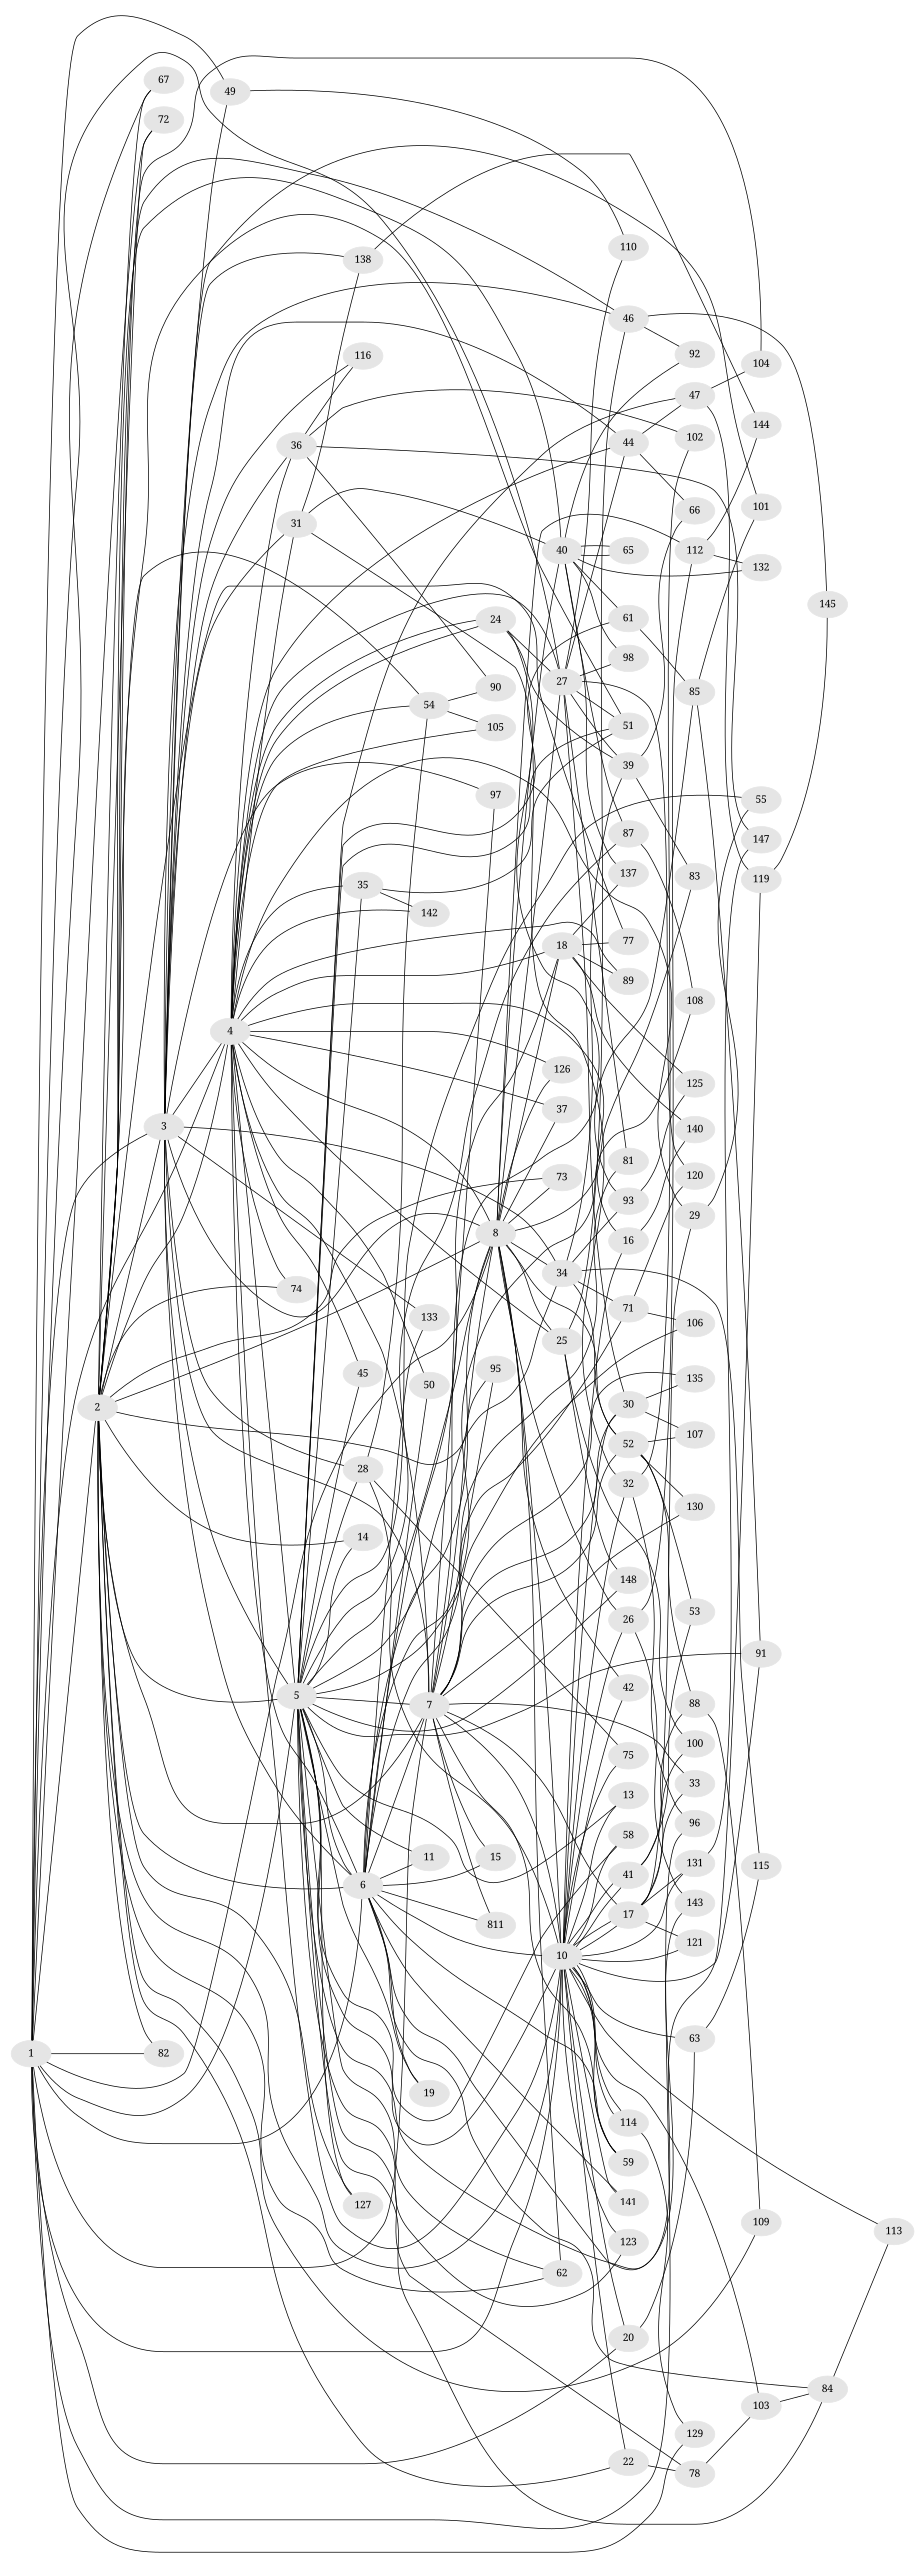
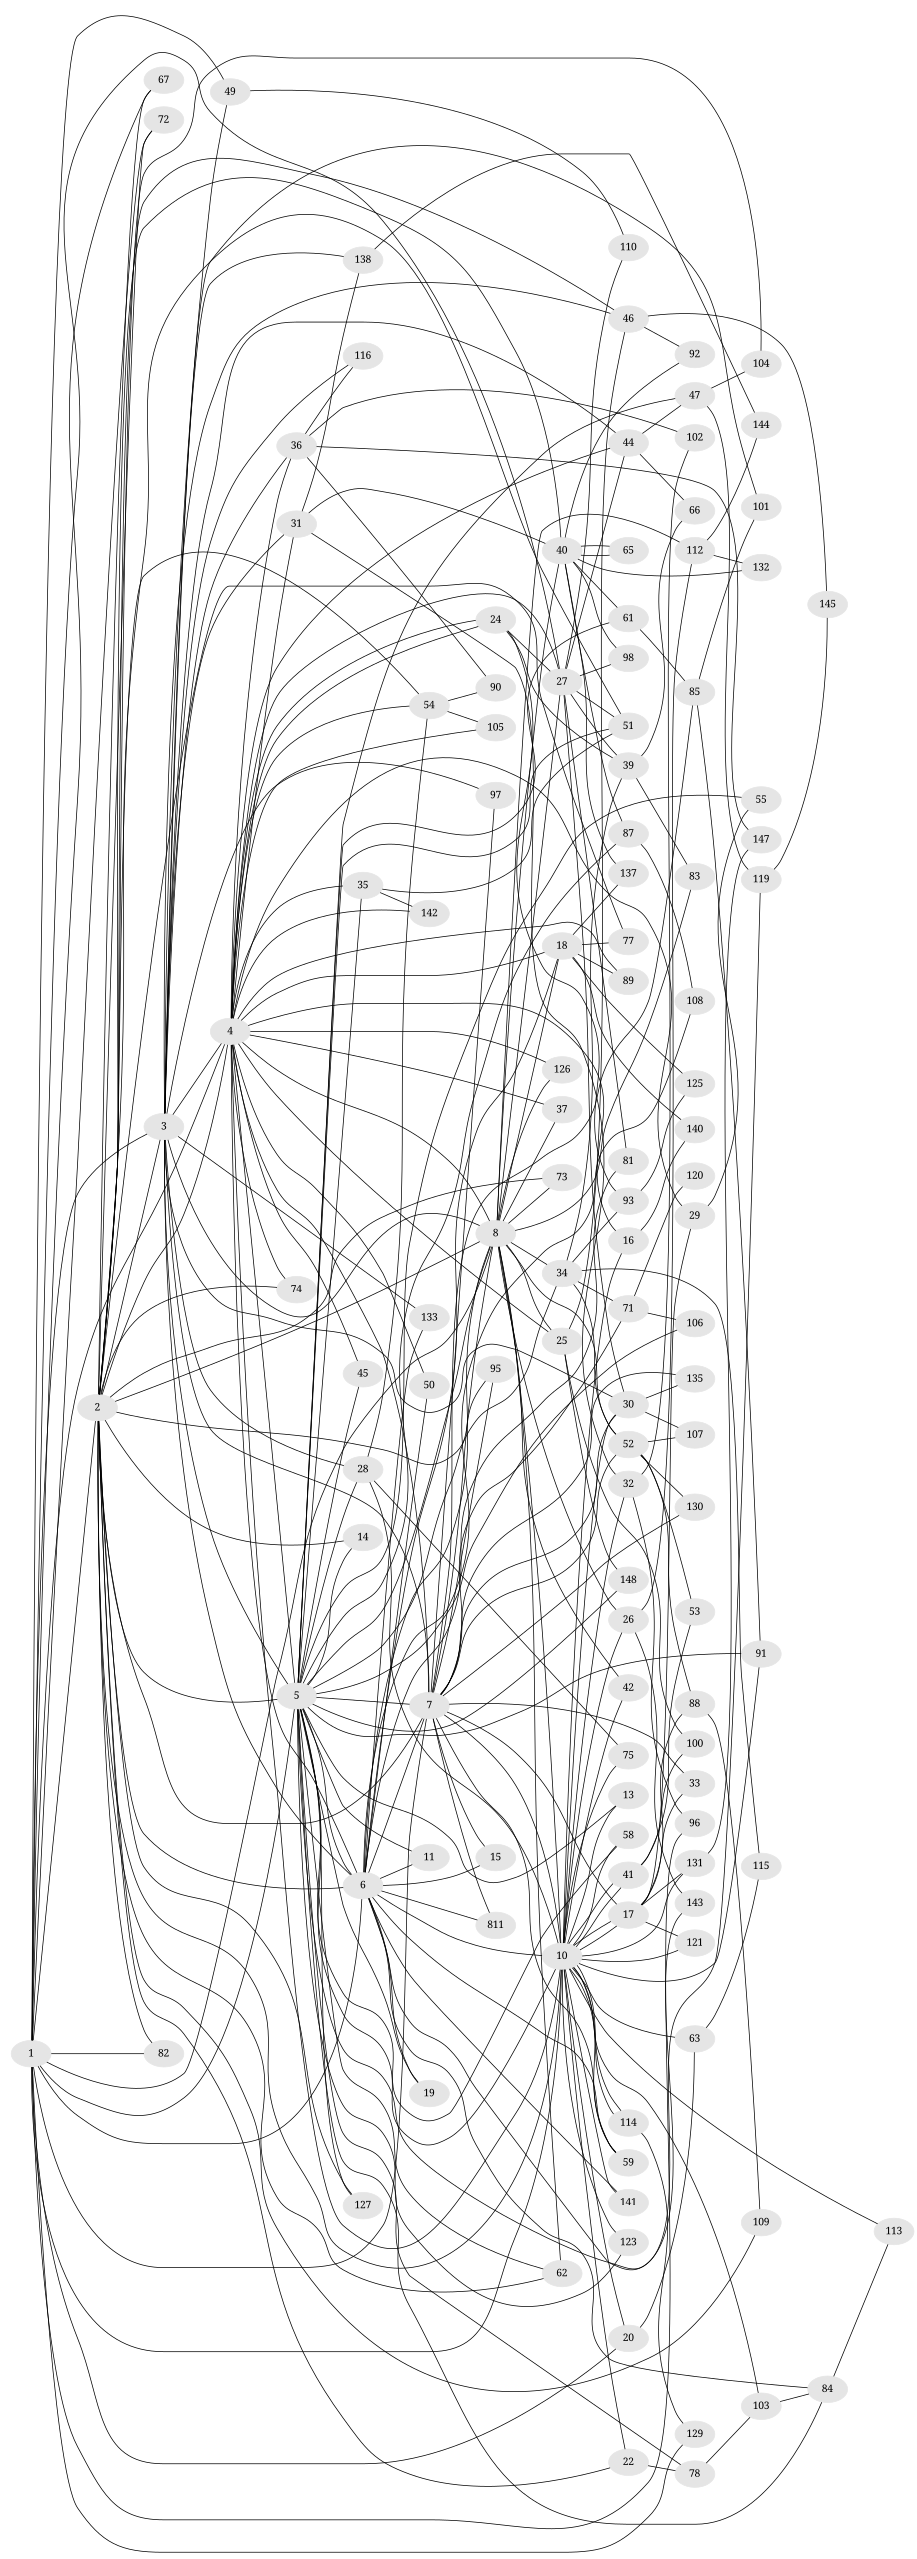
edge "27" -- "120": removed
edge "3" -- "34": now "3" -- "30"
